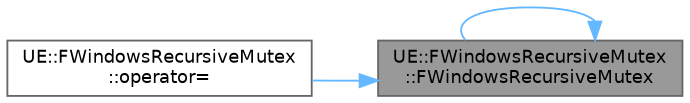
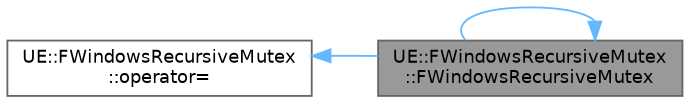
edge "UE::FWindowsRecursiveMutex ::operator=" -> "UE::FWindowsRecursiveMutex ::FWindowsRecursiveMutex": reversed
